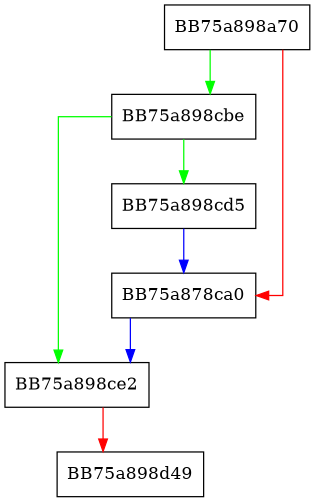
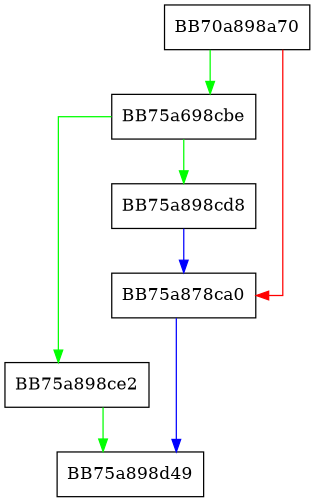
node "BB75a898a70": label "BB75a898a70" -> "BB70a898a70"
node "BB75a898cbe": label "BB75a898cbe" -> "BB75a698cbe"
node "BB75a898cd5": label "BB75a898cd5" -> "BB75a898cd8"
edge "BB75a878ca0" -> "BB75a898ce2": now "BB75a878ca0" -> "BB75a898d49"
edge "BB75a898ce2" -> "BB75a898d49": color red -> green
